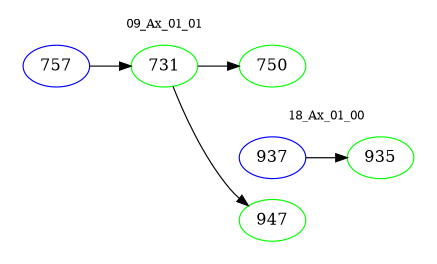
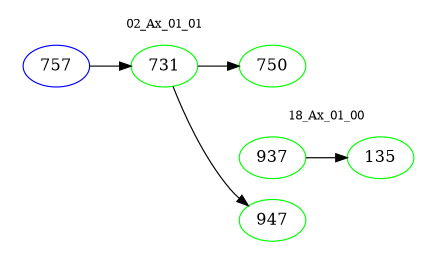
cluster "09_Ax_01_01": label "09_Ax_01_01" -> "02_Ax_01_01"
node "937": color blue -> green
node "935": label "935" -> "135"
